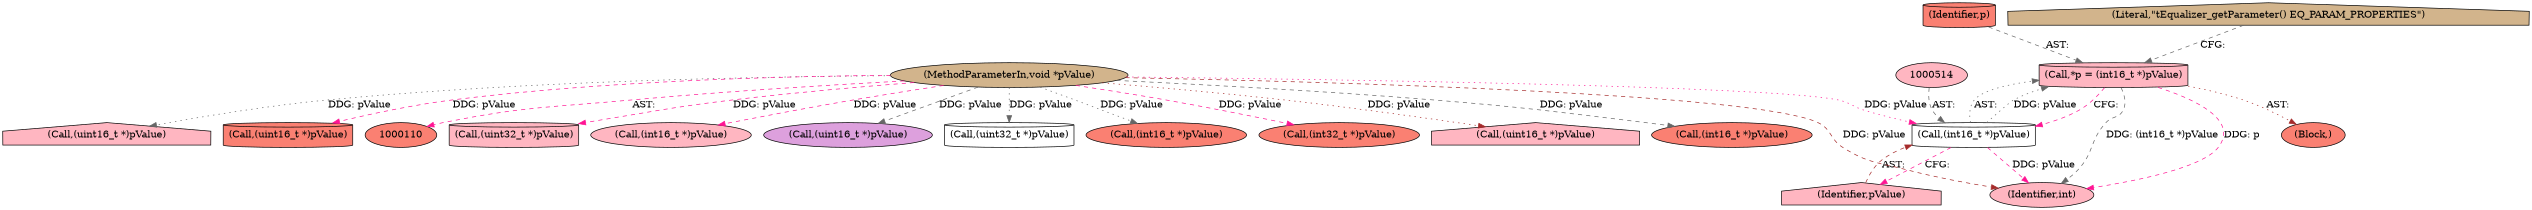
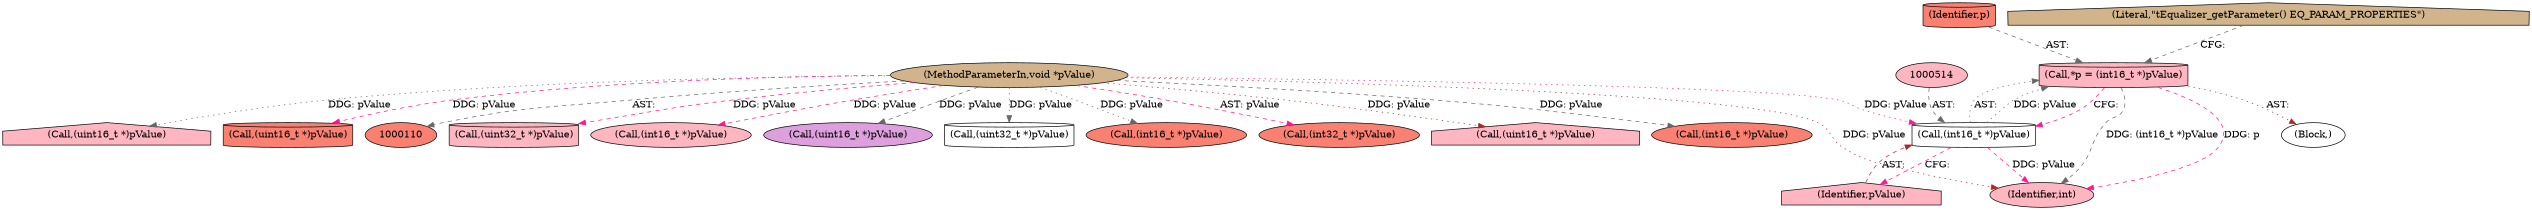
edge "(MethodParameterIn,void *pValue)" -> "(Identifier,int)": style dashed -> dotted
edge "(MethodParameterIn,void *pValue)" -> "1000110": color deeppink -> gray40
edge "(MethodParameterIn,void *pValue)" -> "(Call,(int32_t *)pValue)": label "DDG: pValue" -> "AST: pValue"
node "(Block,)": fillcolor salmon -> white
